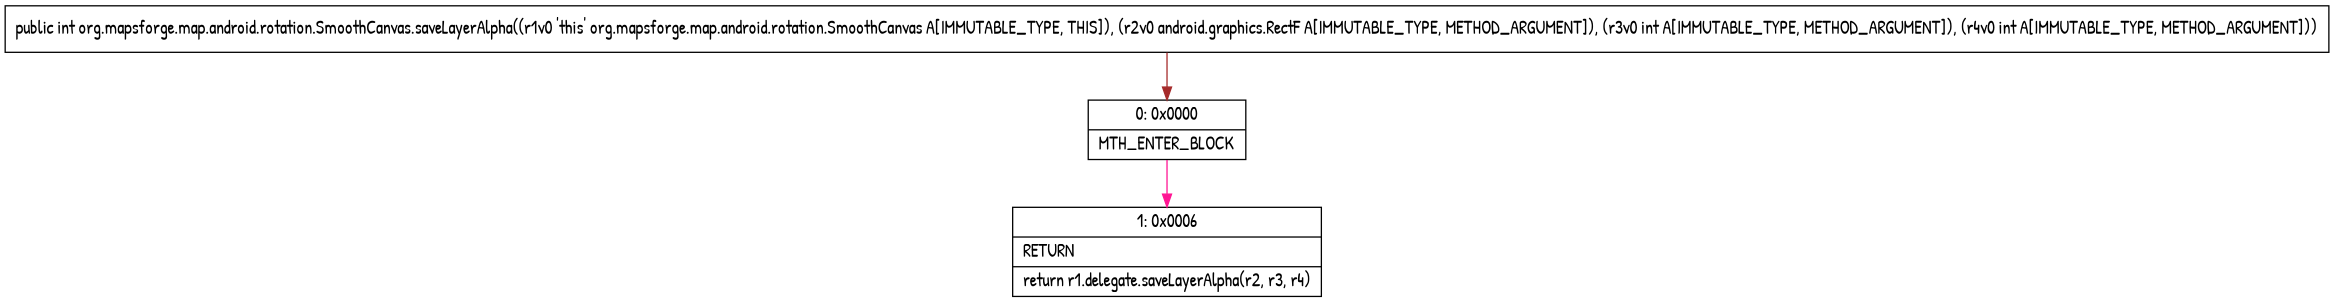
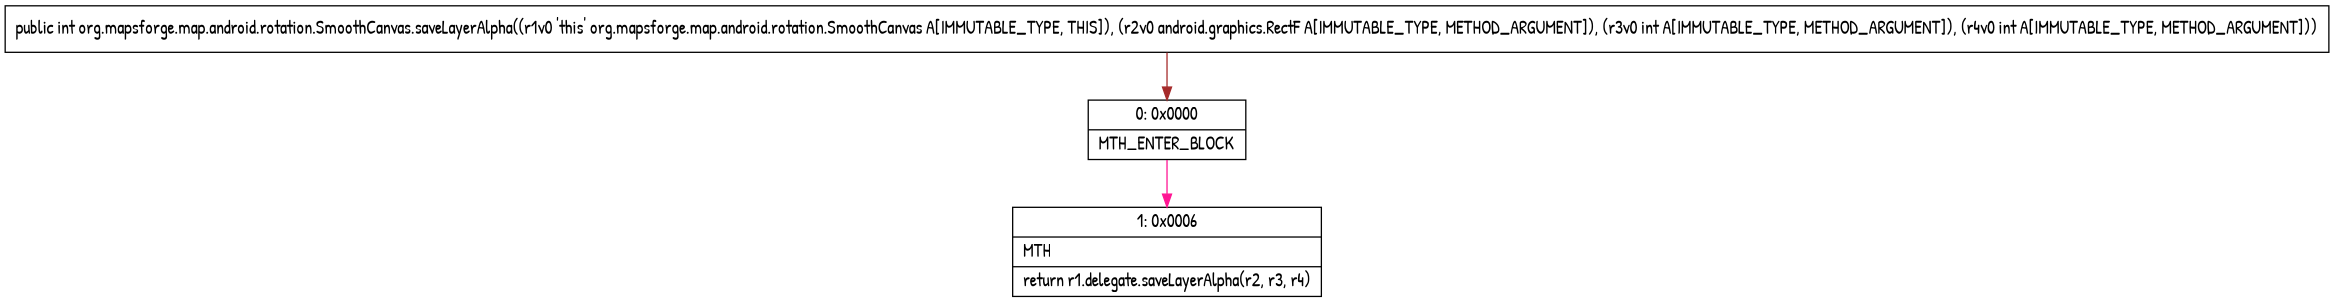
node "1: 0x0006": text "RETURN" -> "MTH"
